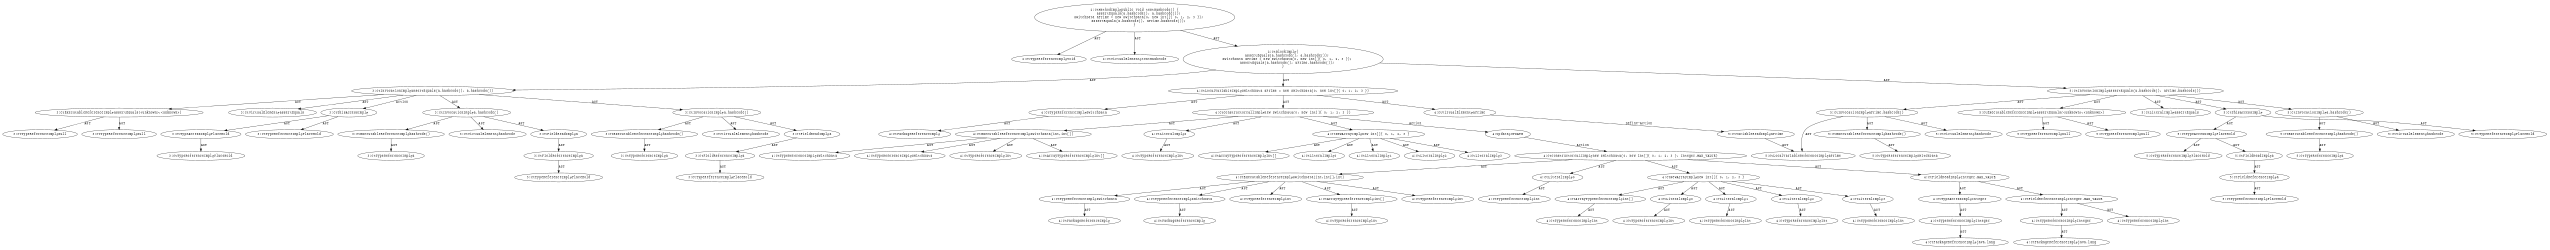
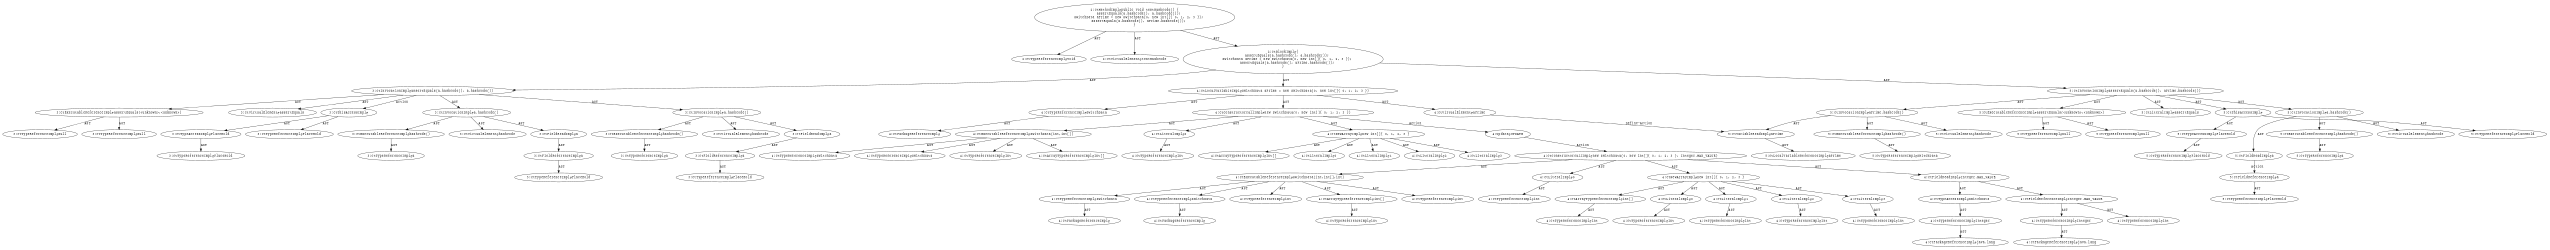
edge "5:CtInvocationImpl@aPrime.hashCode()" -> "5:CtLocalVariableReferenceImpl@aPrime": now "5:CtInvocationImpl@aPrime.hashCode()" -> "5:CtVariableReadImpl@aPrime"
edge "5:CtTypeAccessImpl@PlaceHold" -> "5:CtFieldReadImpl@a": now "5:CtInvocationImpl@a.hashCode()" -> "5:CtFieldReadImpl@a"
edge "5:CtFieldReadImpl@a" -> "5:CtFieldReferenceImpl@a": label "AST" -> "Action"
node "4:CtTypeAccessImpl@Integer": label "4:CtTypeAccessImpl@Integer" -> "4:CtTypeAccessImpl@SwitchData"
